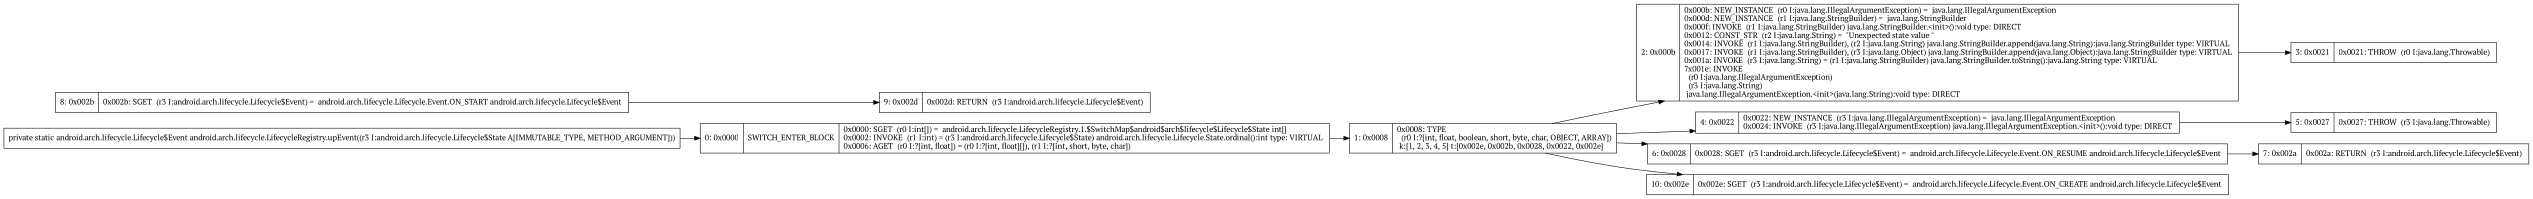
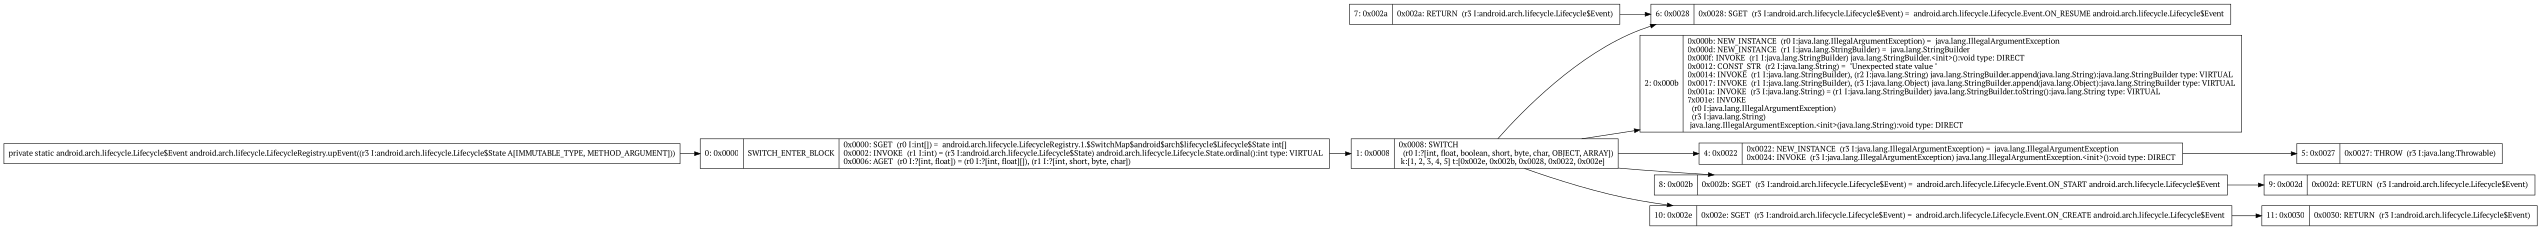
node "3: 0x0021": removed
node "1: 0x0008": text "0x0008: TYPE" -> "0x0008: SWITCH"
edge "6: 0x0028" -> "7: 0x002a": reversed
edge "1: 0x0008" -> "8: 0x002b": added
node "11: 0x0030": added
